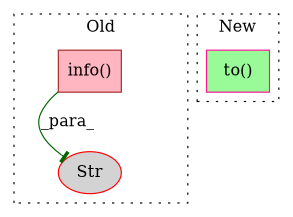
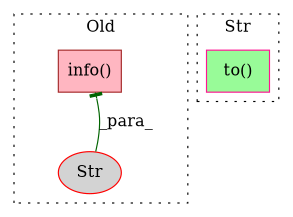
cluster "New": label "New" -> "Str"
edge "info()" -> "Str": reversed
